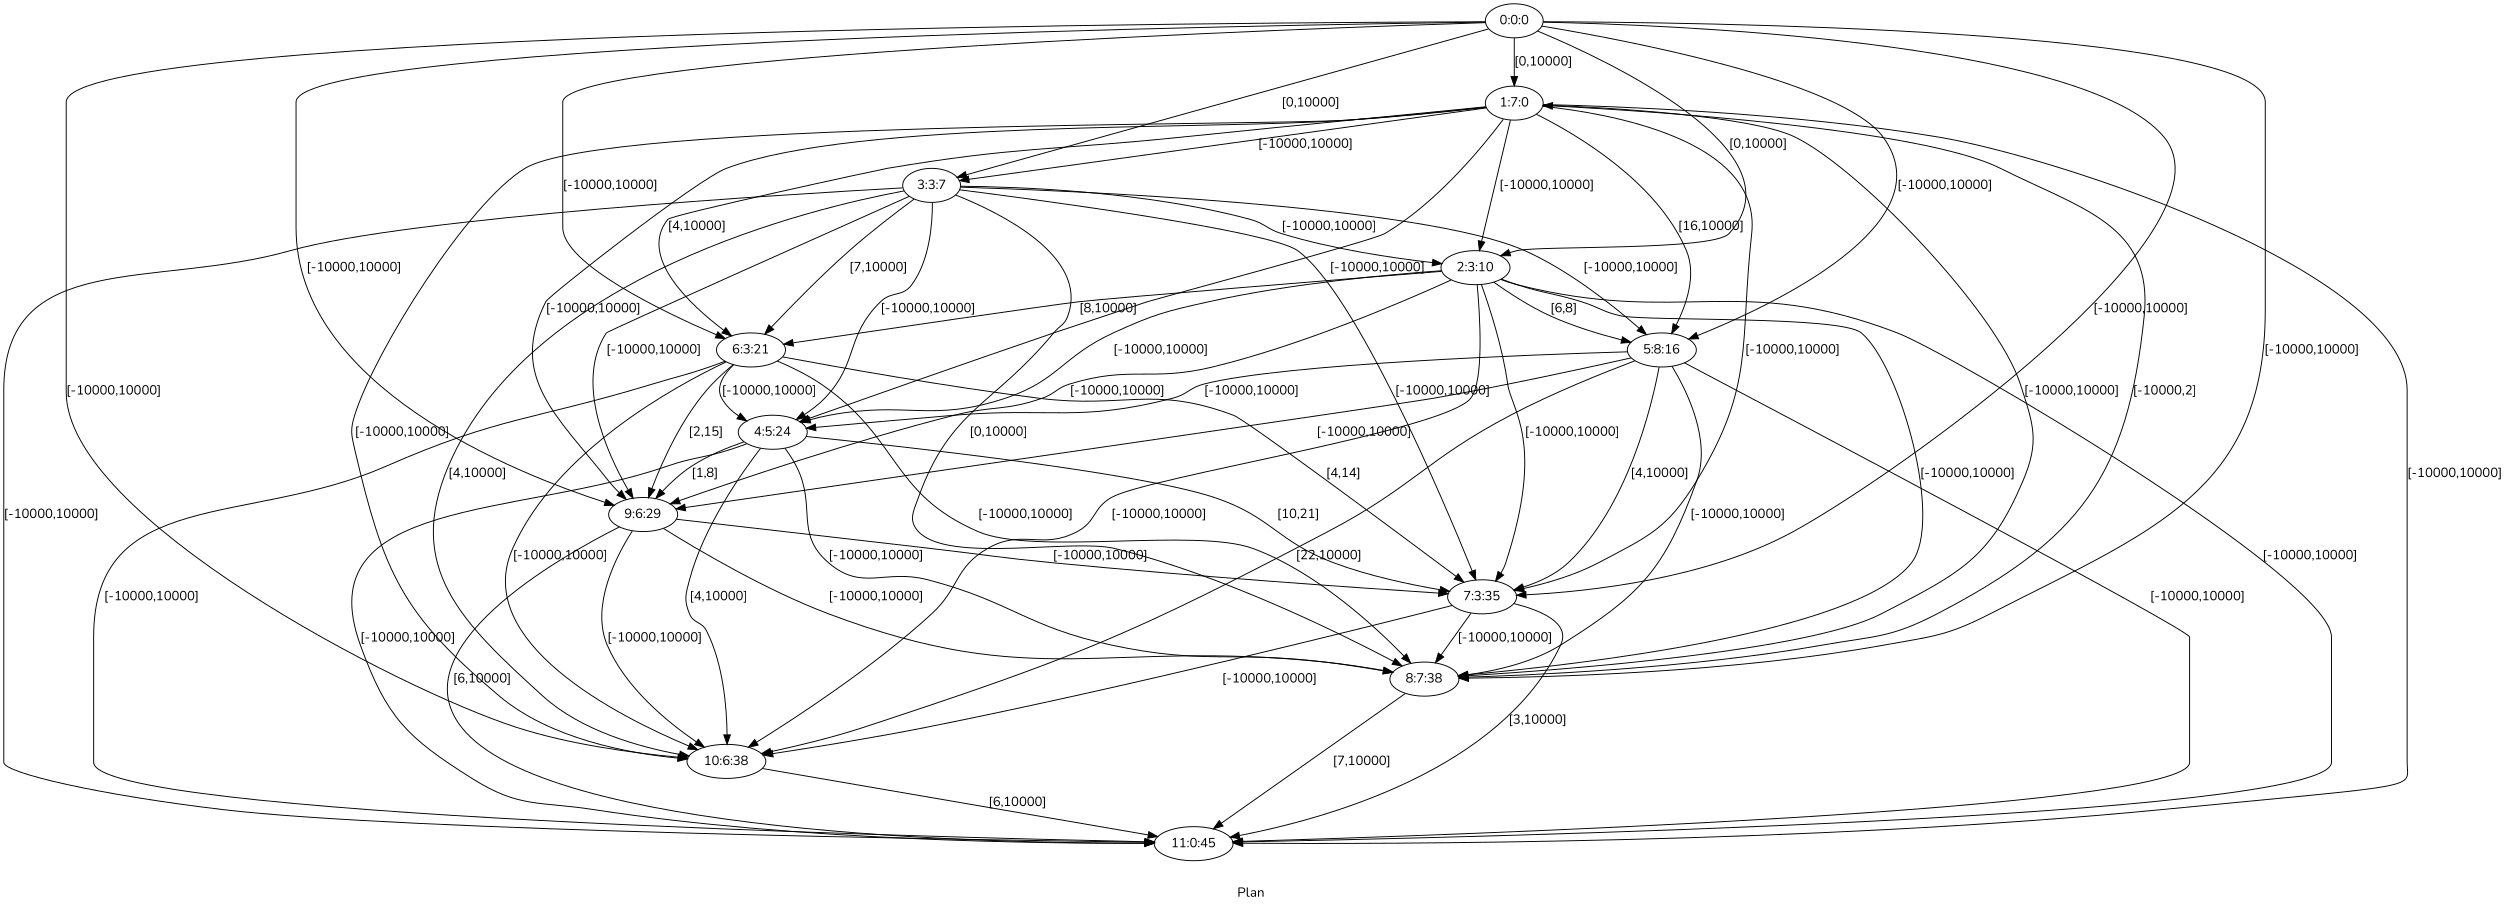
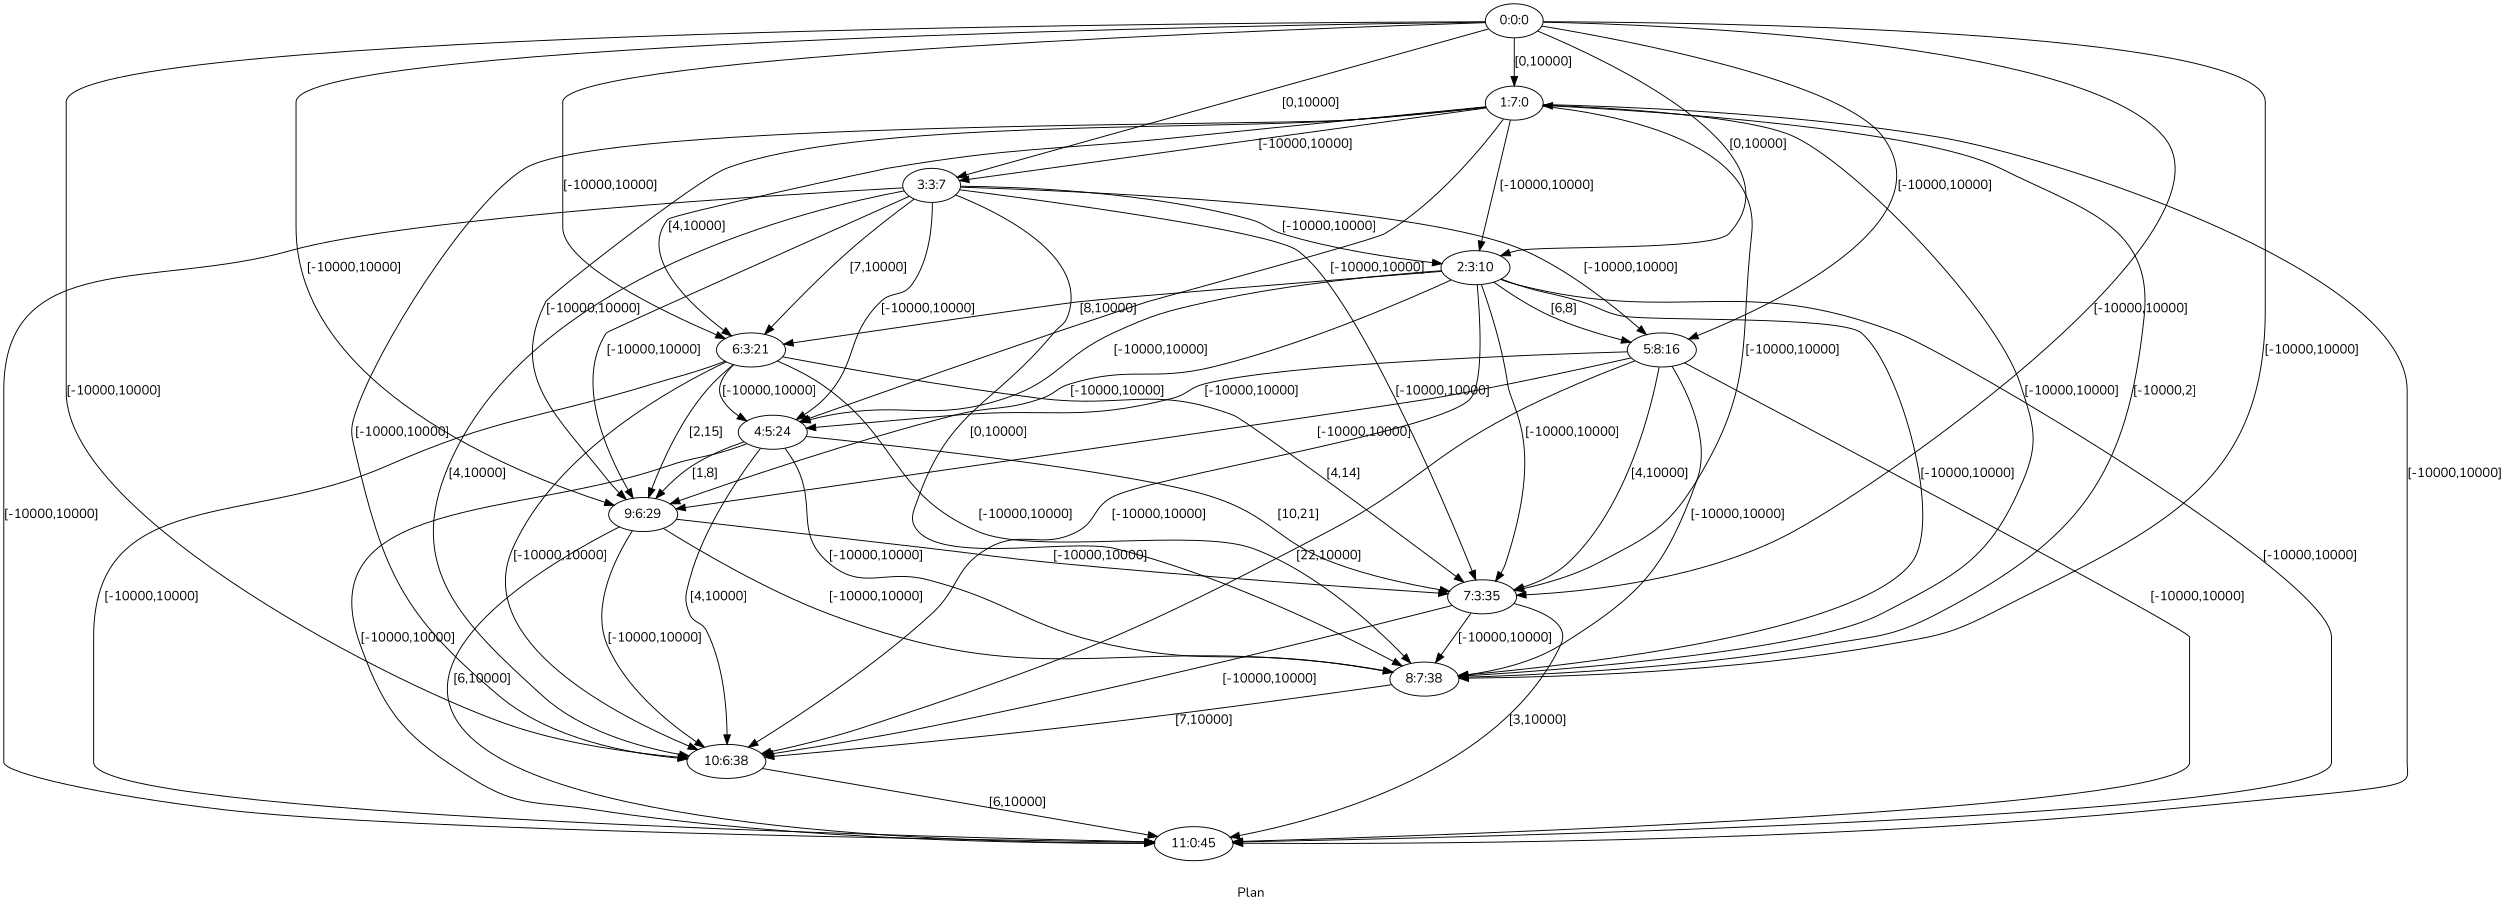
edge "1:7:0" -> "5:8:16": removed, label "[16,10000]"
edge "8:7:38" -> "11:0:45": now "8:7:38" -> "10:6:38"
